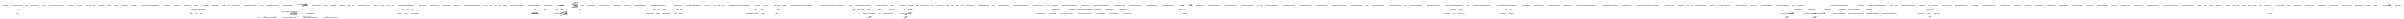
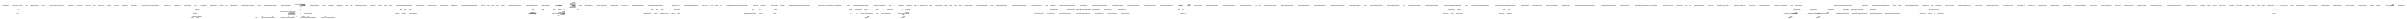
edge "Nancy.AppDomainModuleLocator" -> "return this.modules;": reversed
edge "Cookies.Add(nancyCookie)" -> "return this;": now "Nancy.Response" -> "return this;"
